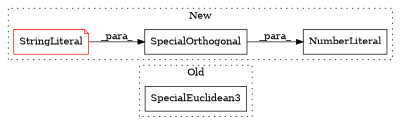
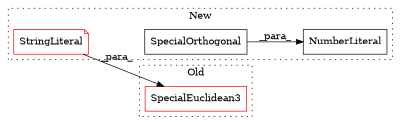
edge "StringLiteral" -> "SpecialOrthogonal": now "StringLiteral" -> "SpecialEuclidean3"
node "SpecialEuclidean3": color black -> red
